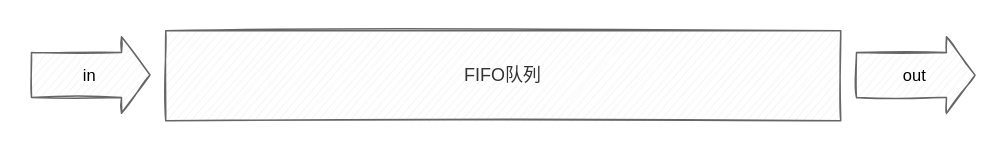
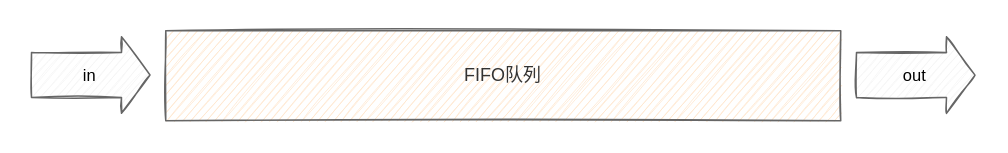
node "FIFO队列": fillcolor #f5f5f5 -> #ffe6cc
